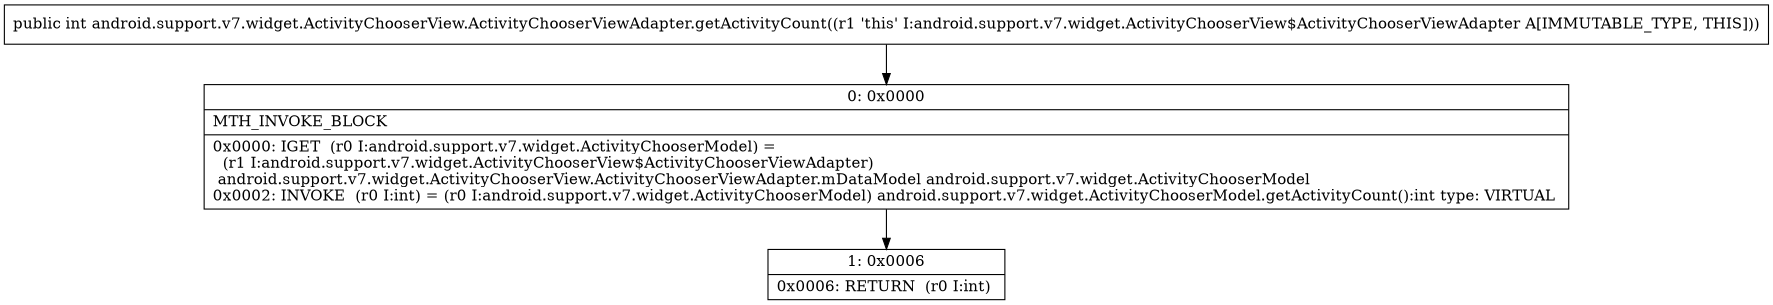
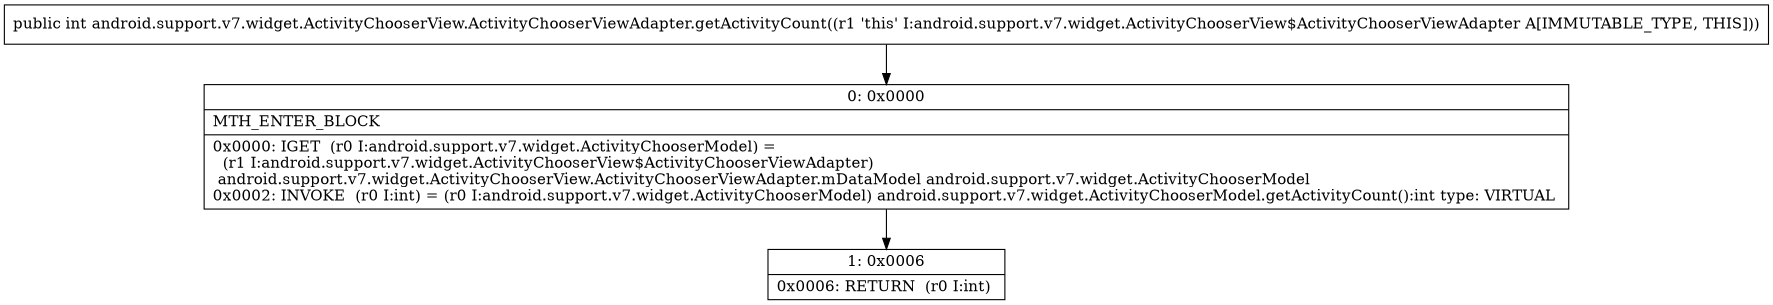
node "0: 0x0000": text "MTH_INVOKE_BLOCK" -> "MTH_ENTER_BLOCK"
